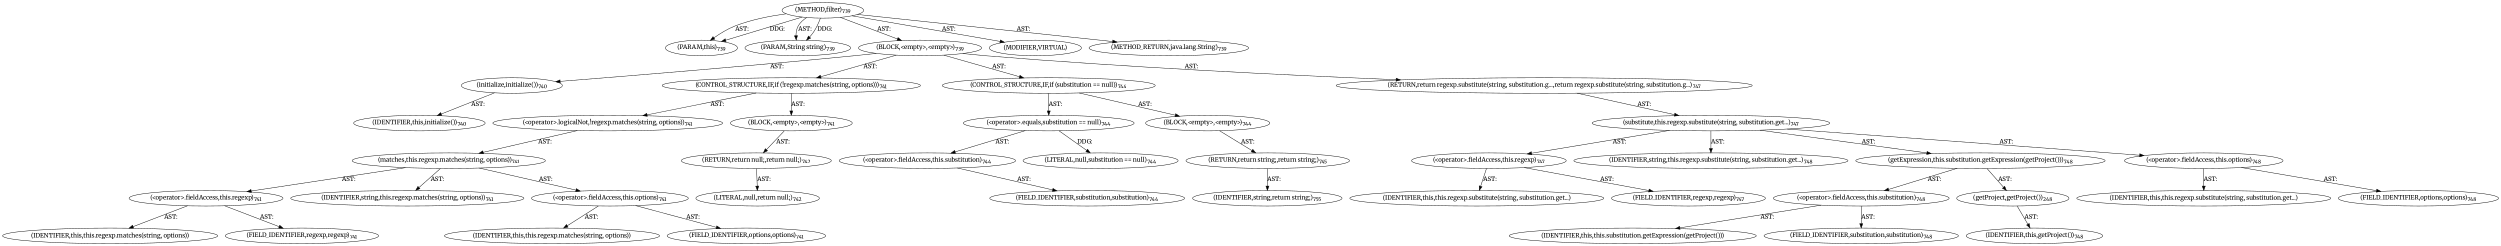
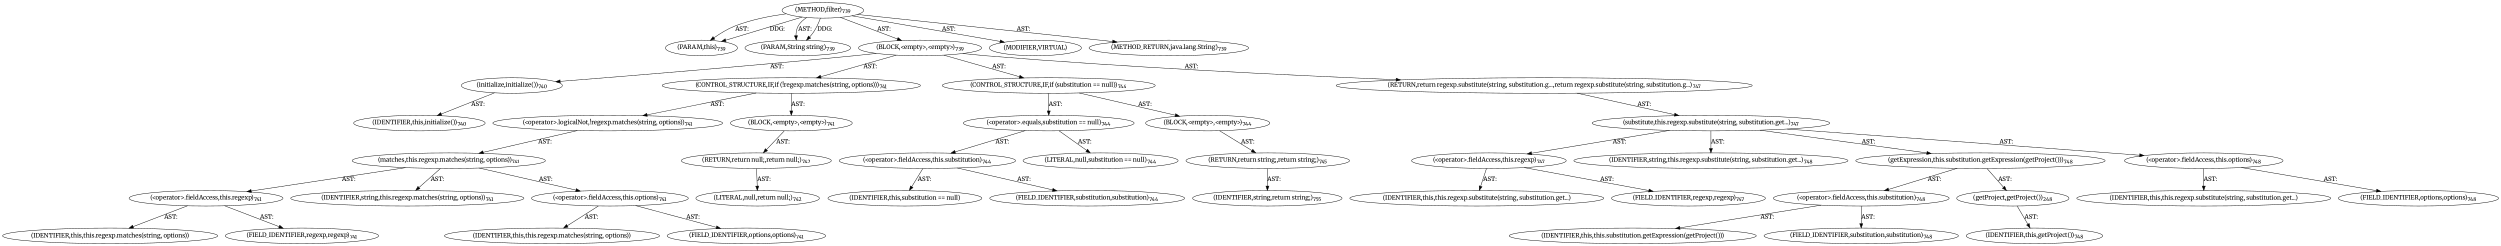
edge "(<operator>.equals,substitution == null)" -> "(LITERAL,null,substitution == null)": label "DDG: " -> "AST: "
node "(IDENTIFIER,this,substitution == null)": added
